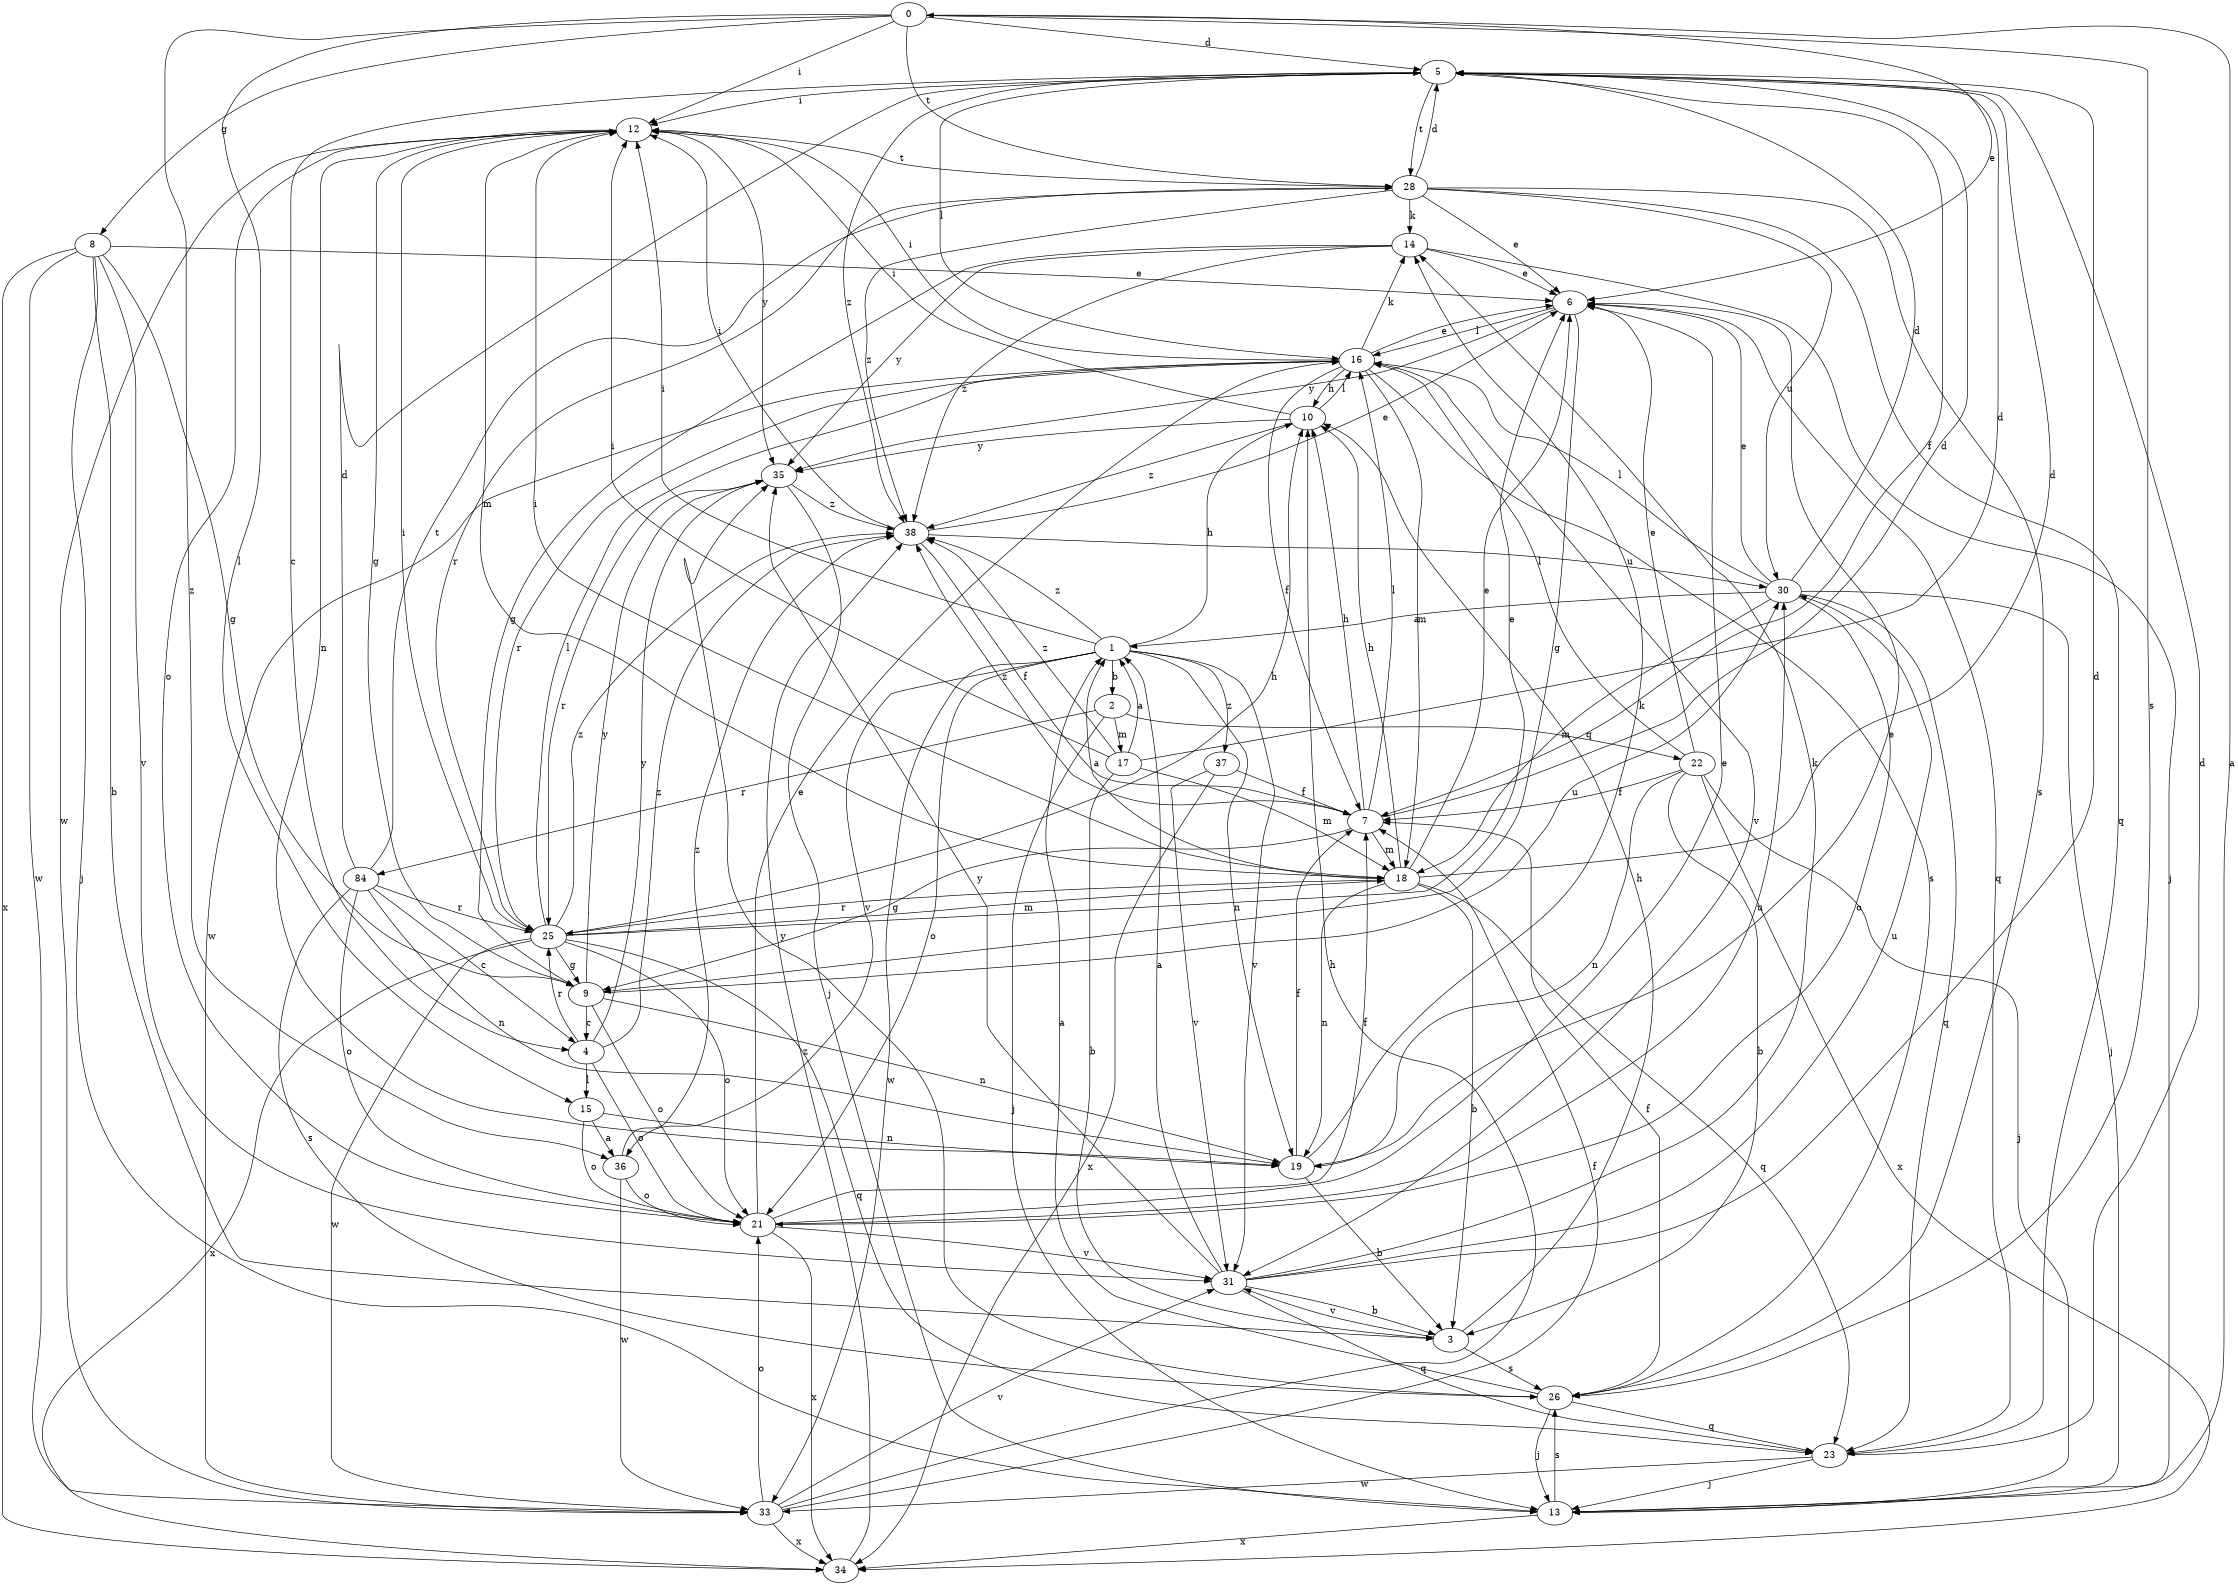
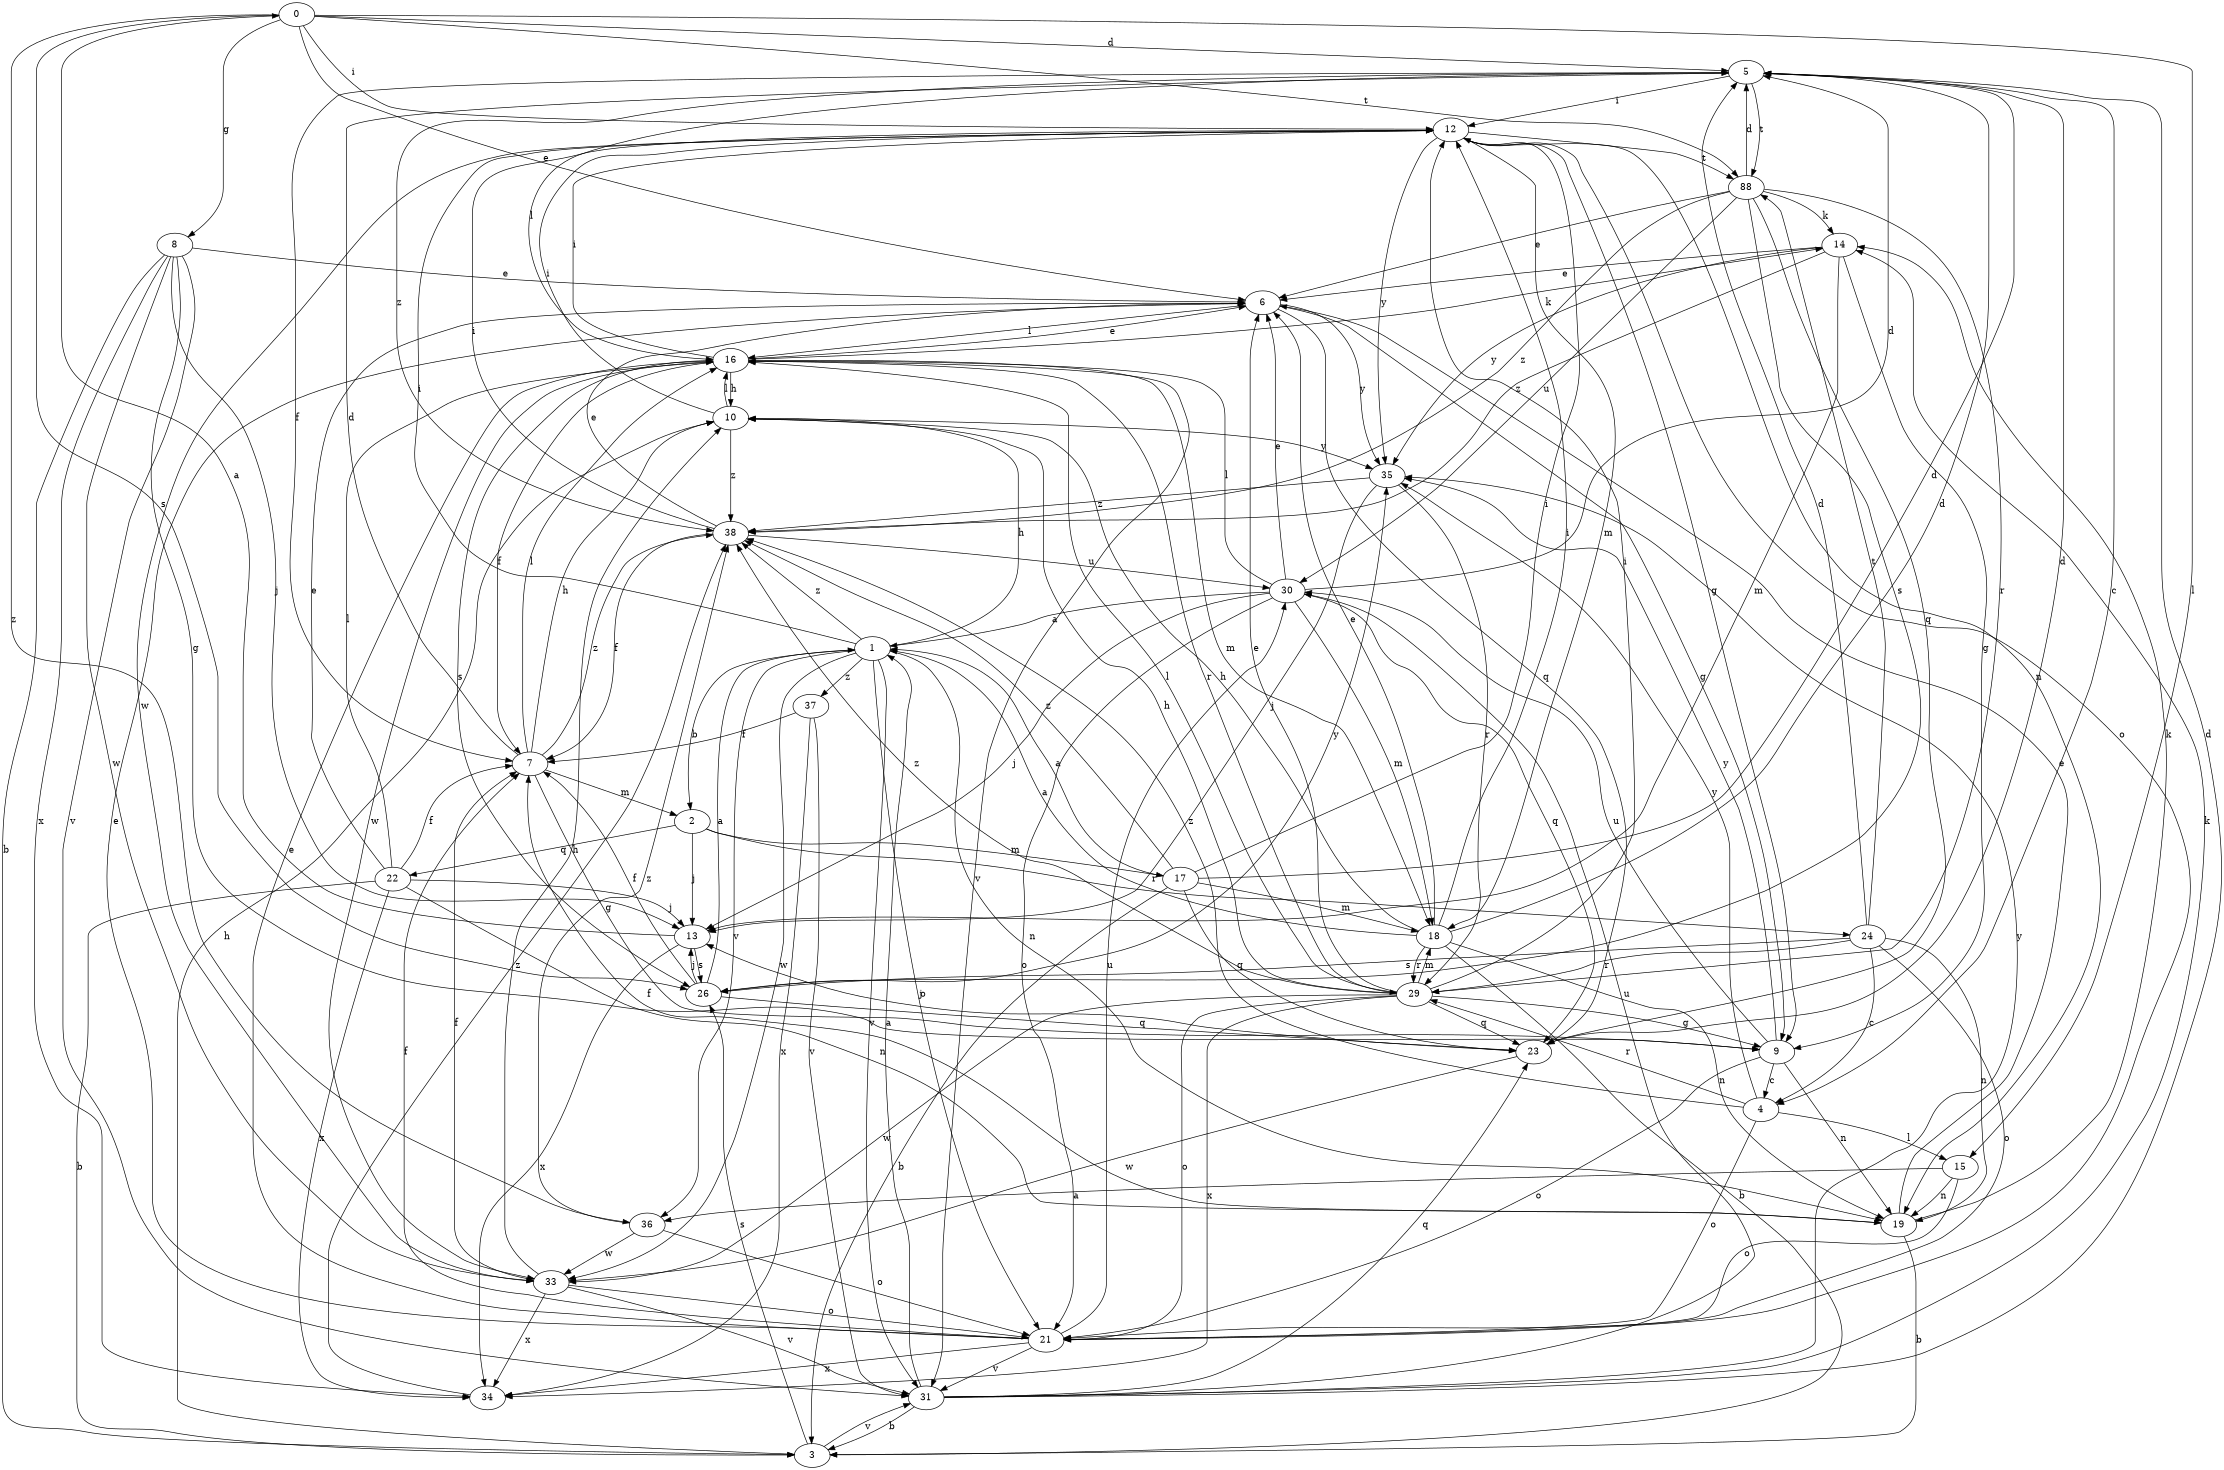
node "28": label "28" -> "88"
edge "7" -> "18": now "7" -> "2"
node "84": label "84" -> "24"
edge "14" -> "13": label "j" -> "m"
node "25": label "25" -> "29"
edge "18" -> "23": now "17" -> "23"
